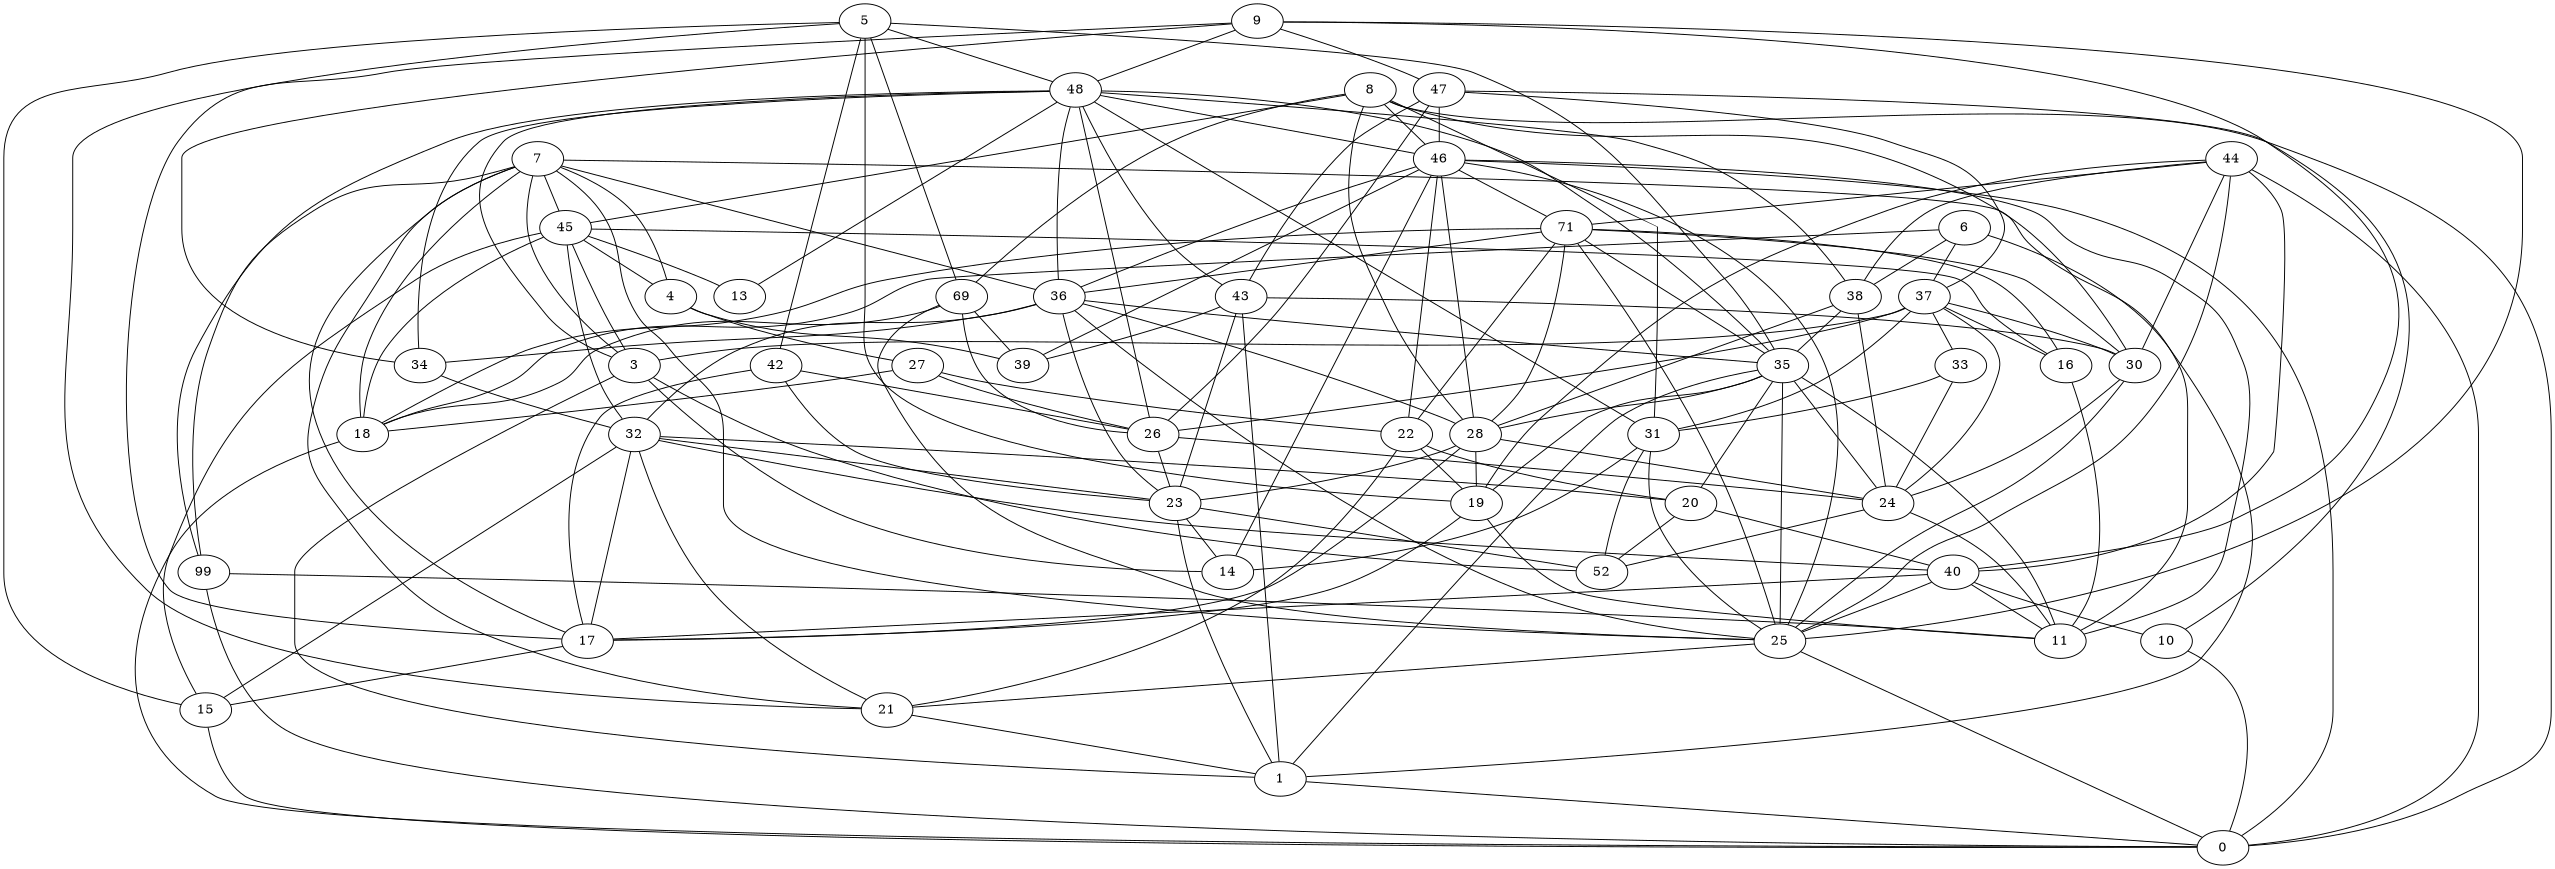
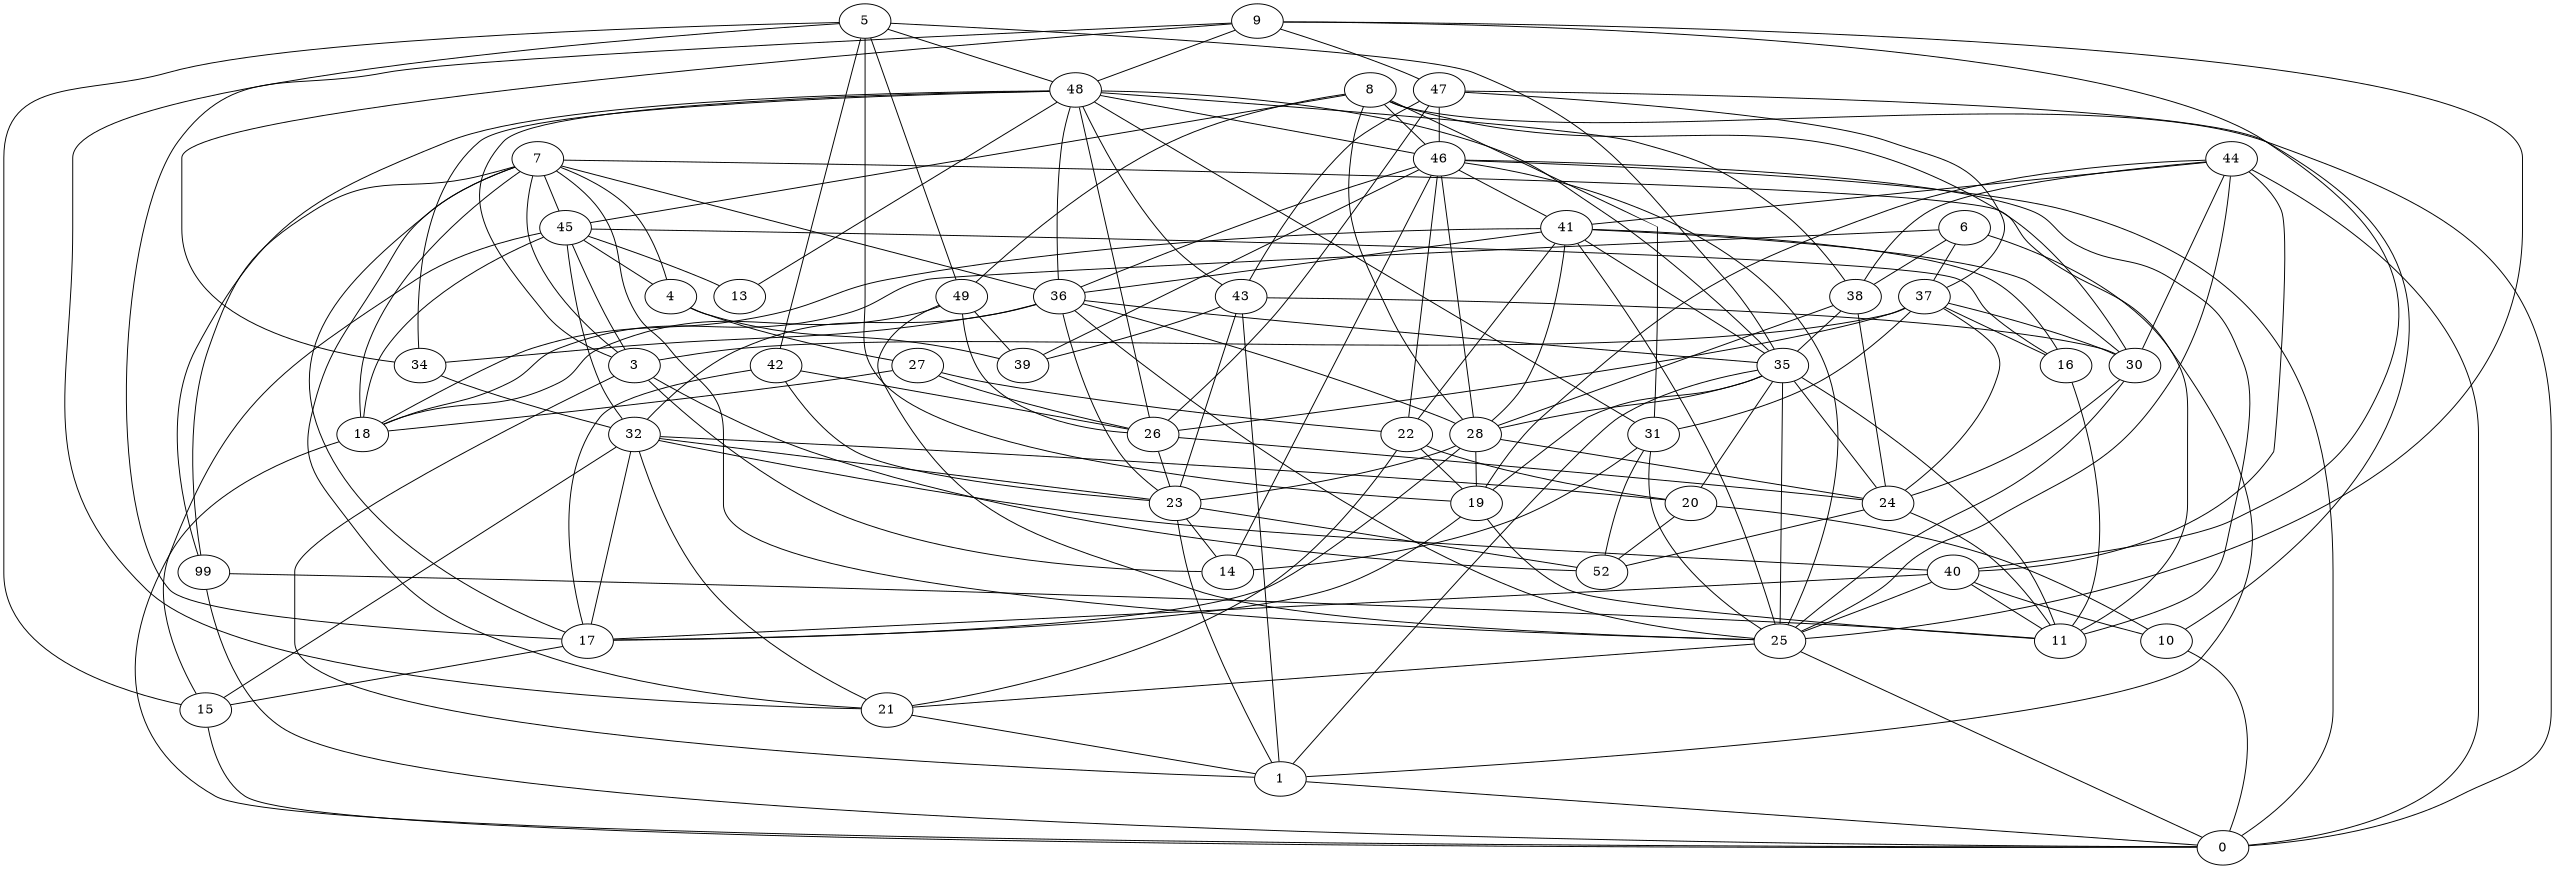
node "71": label "71" -> "41"
node "69": label "69" -> "49"
node "33": removed
edge "20" -- "40": now "20" -- "10"
